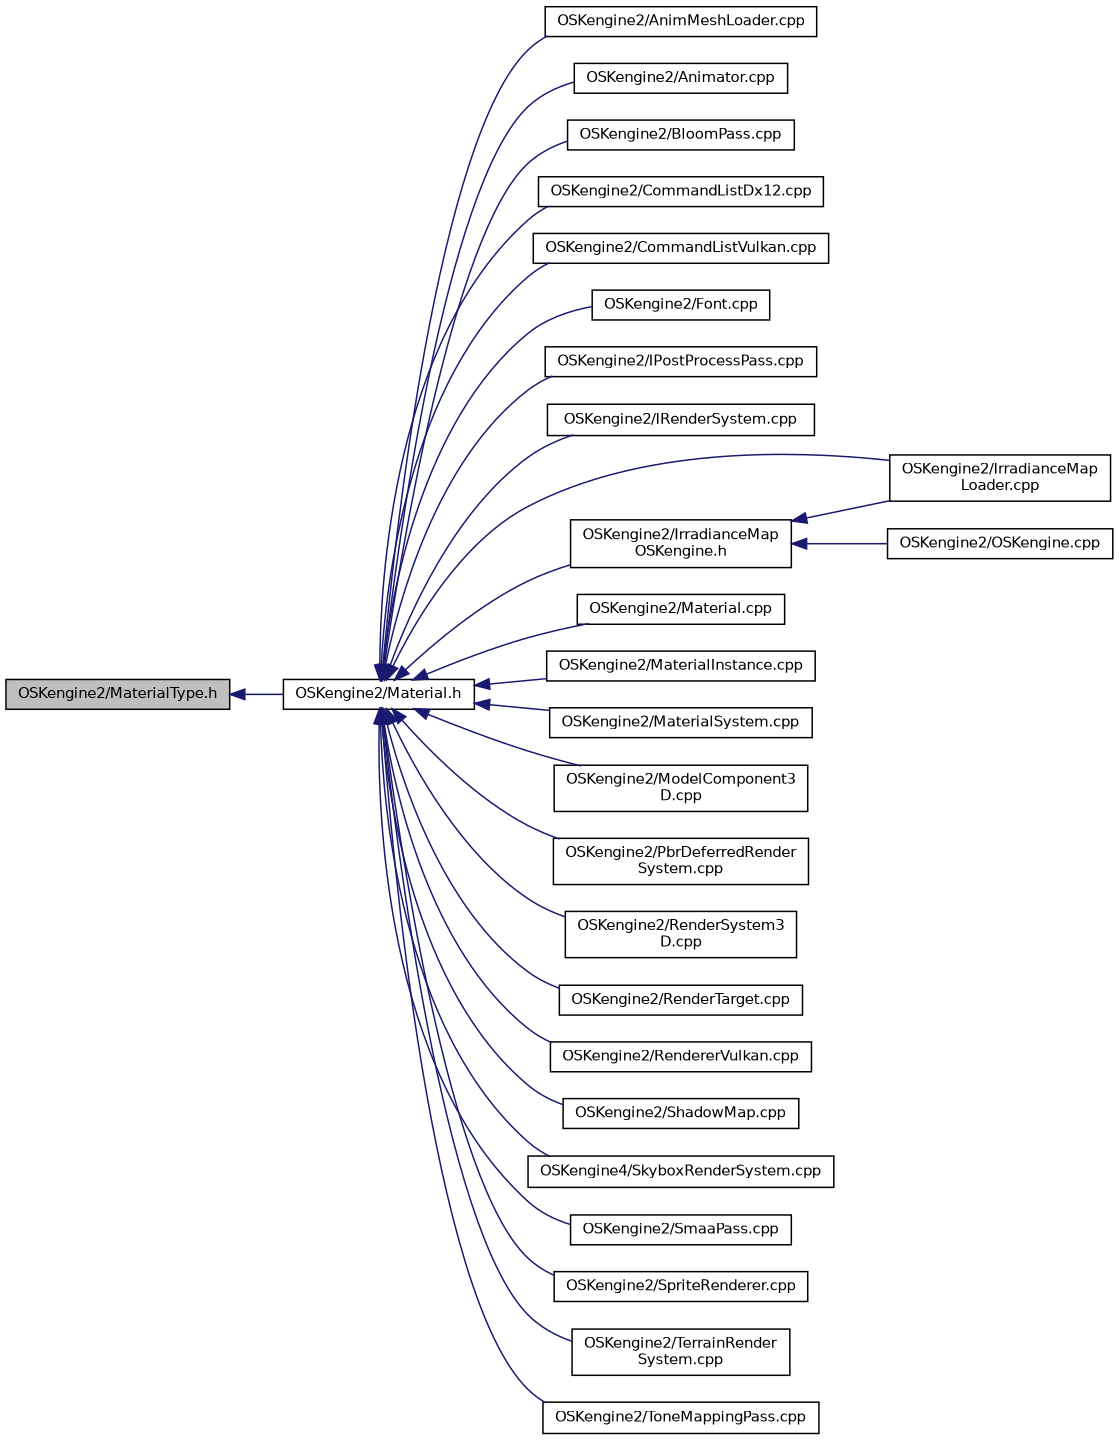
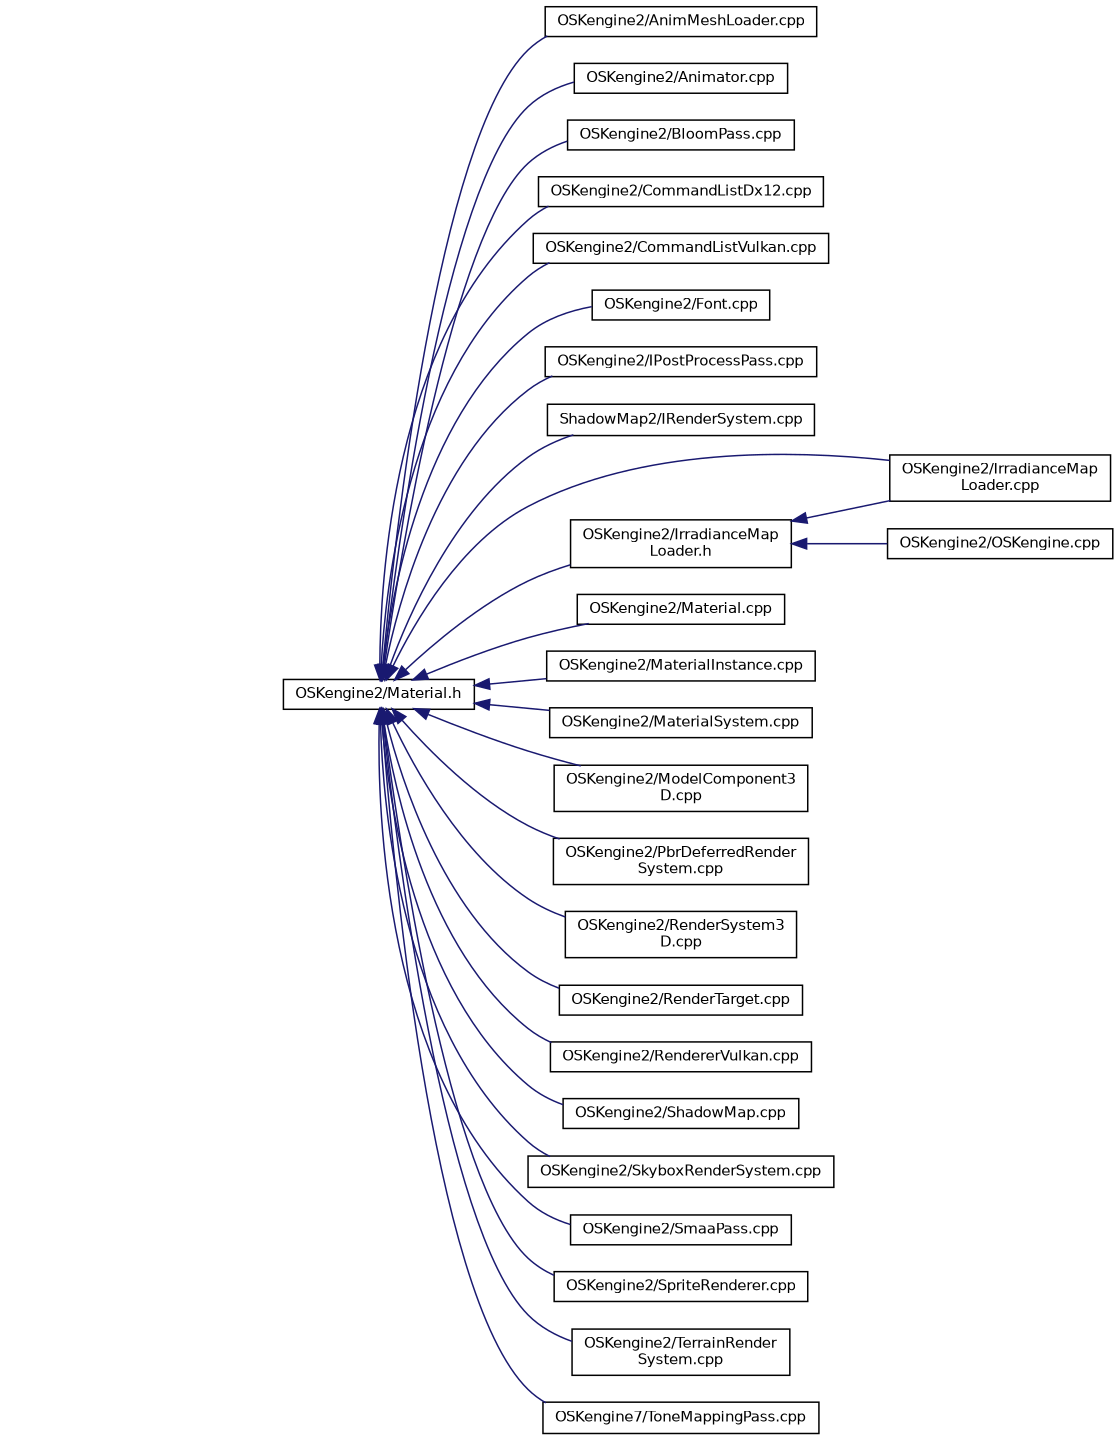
node "OSKengine2/IRenderSystem.cpp": label "OSKengine2/IRenderSystem.cpp" -> "ShadowMap2/IRenderSystem.cpp"
node "OSKengine2/IrradianceMap OSKengine.h": label "OSKengine2/IrradianceMap OSKengine.h" -> "OSKengine2/IrradianceMap Loader.h"
node "OSKengine2/MaterialType.h": removed
node "OSKengine4/SkyboxRenderSystem.cpp": label "OSKengine4/SkyboxRenderSystem.cpp" -> "OSKengine2/SkyboxRenderSystem.cpp"
node "OSKengine2/ToneMappingPass.cpp": label "OSKengine2/ToneMappingPass.cpp" -> "OSKengine7/ToneMappingPass.cpp"
